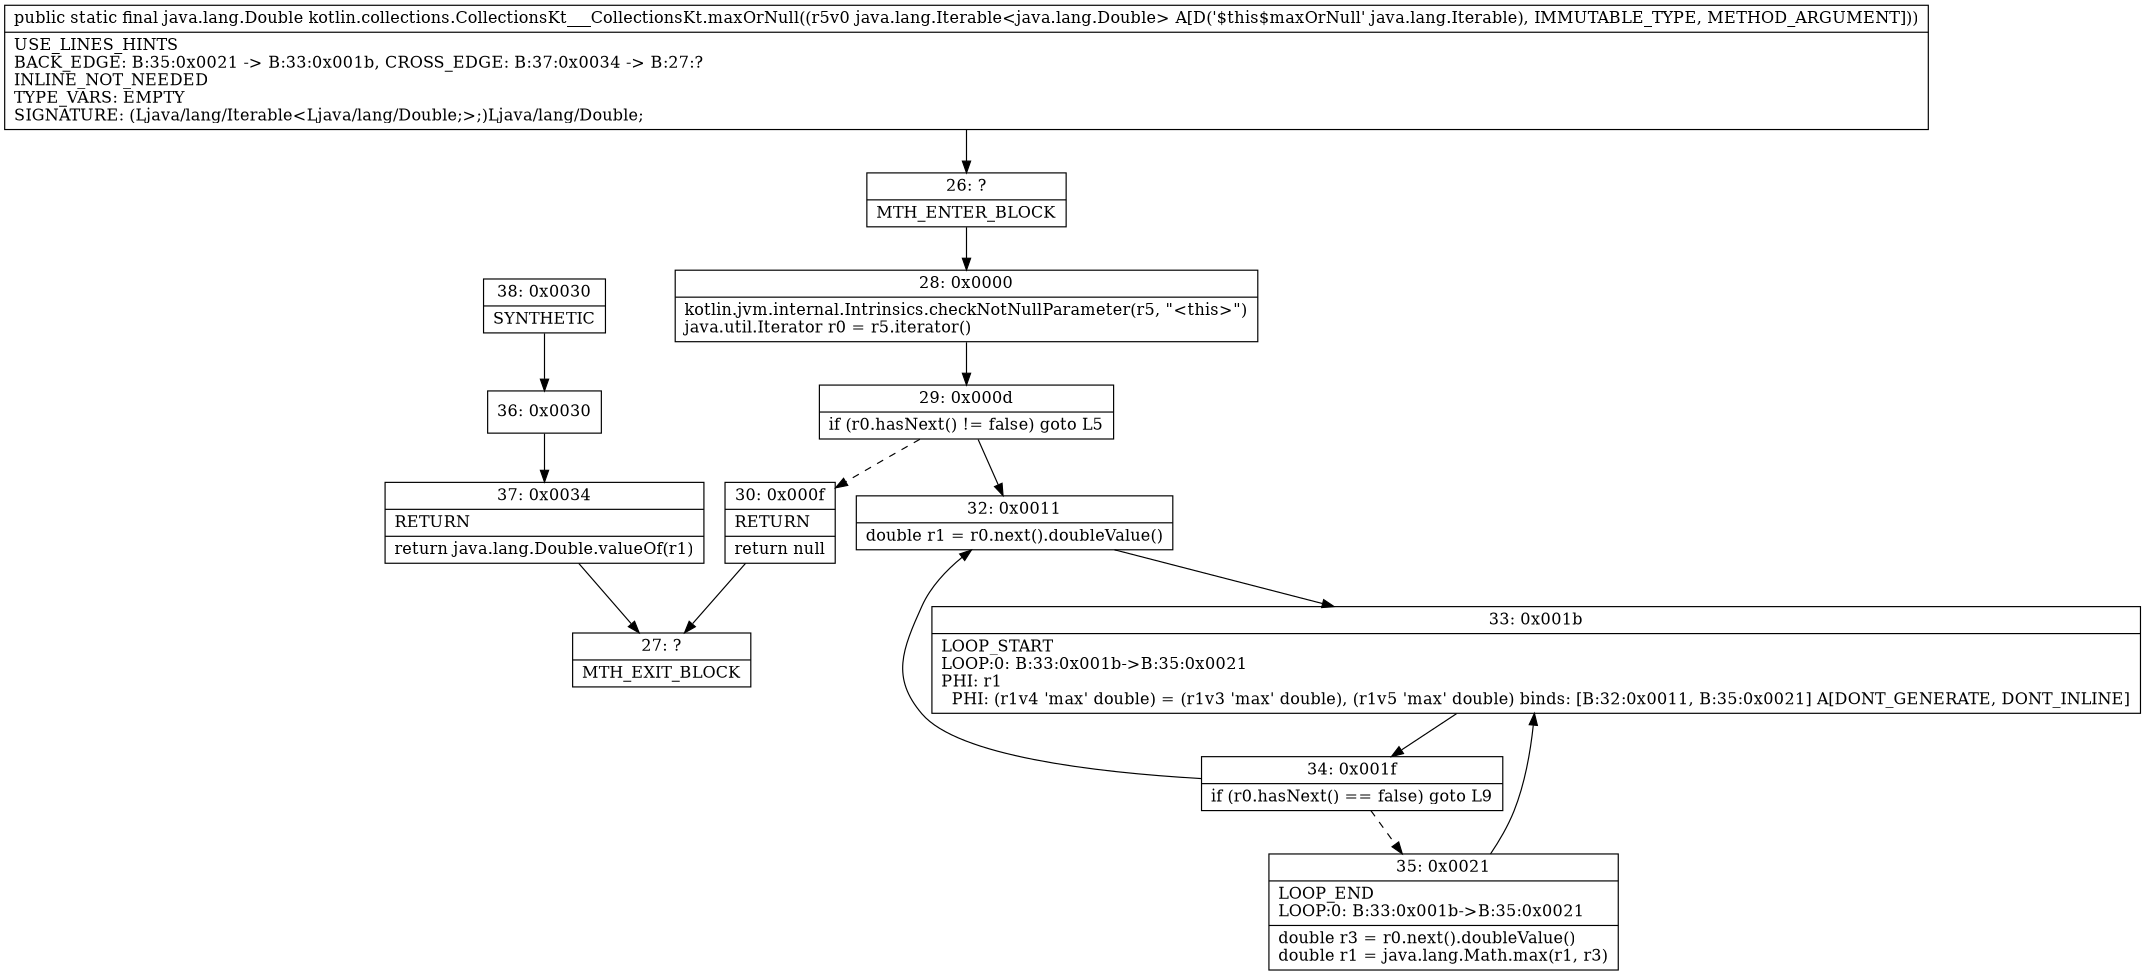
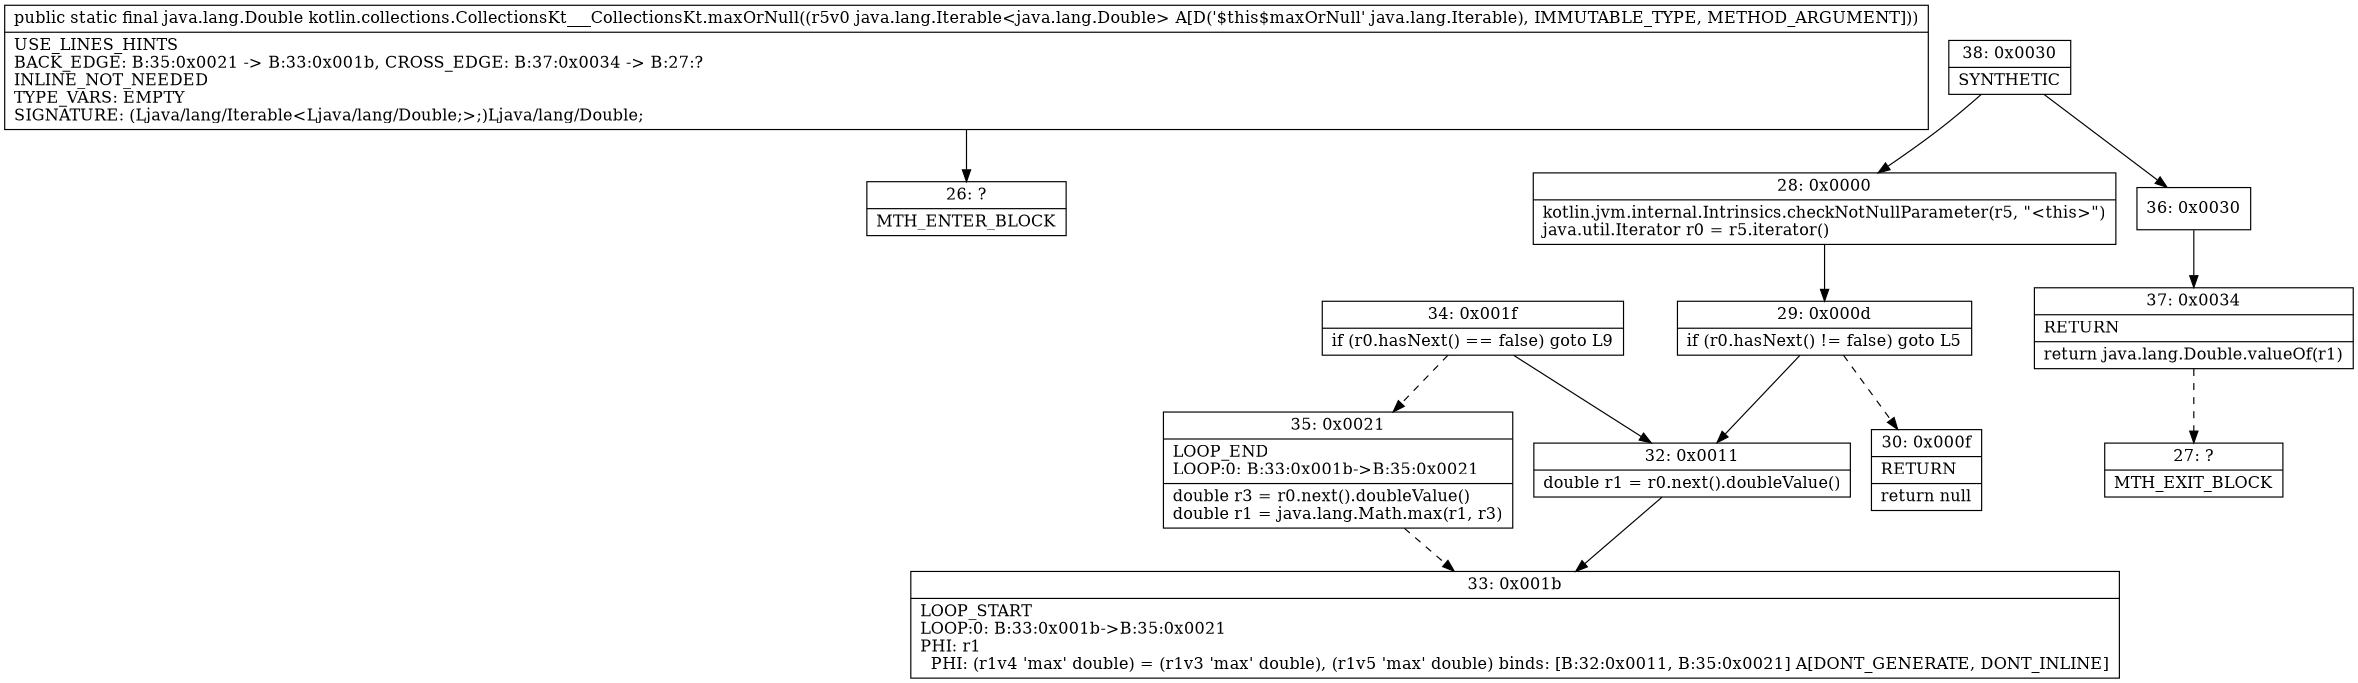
edge "26: ?" -> "28: 0x0000": now "38: 0x0030" -> "28: 0x0000"
edge "37: 0x0034" -> "27: ?": style solid -> dashed
edge "30: 0x000f" -> "27: ?": removed
edge "33: 0x001b" -> "34: 0x001f": removed
edge "35: 0x0021" -> "33: 0x001b": style solid -> dashed
